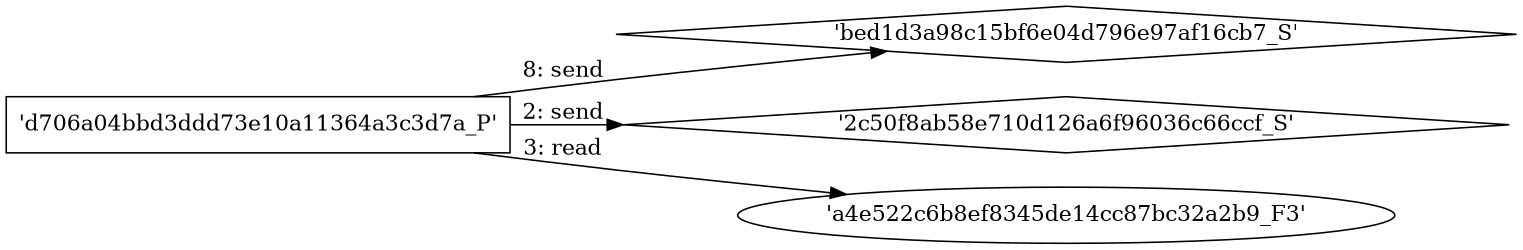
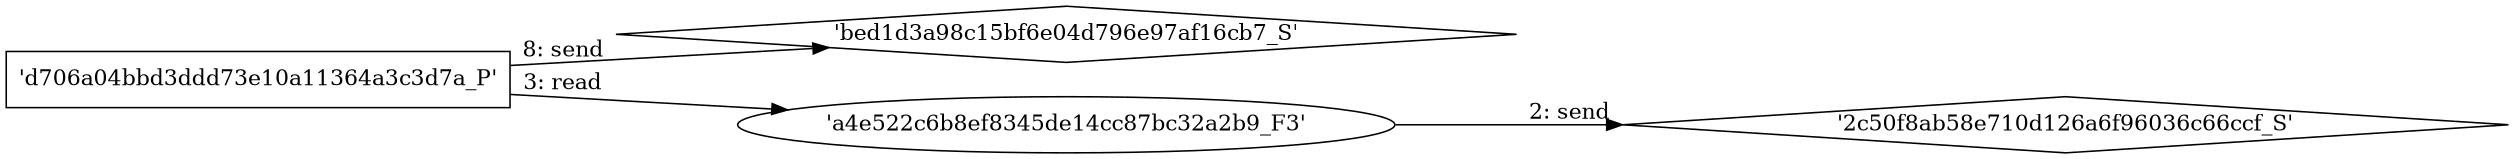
edge "'d706a04bbd3ddd73e10a11364a3c3d7a_P'" -> "'2c50f8ab58e710d126a6f96036c66ccf_S'": now "'a4e522c6b8ef8345de14cc87bc32a2b9_F3'" -> "'2c50f8ab58e710d126a6f96036c66ccf_S'"
